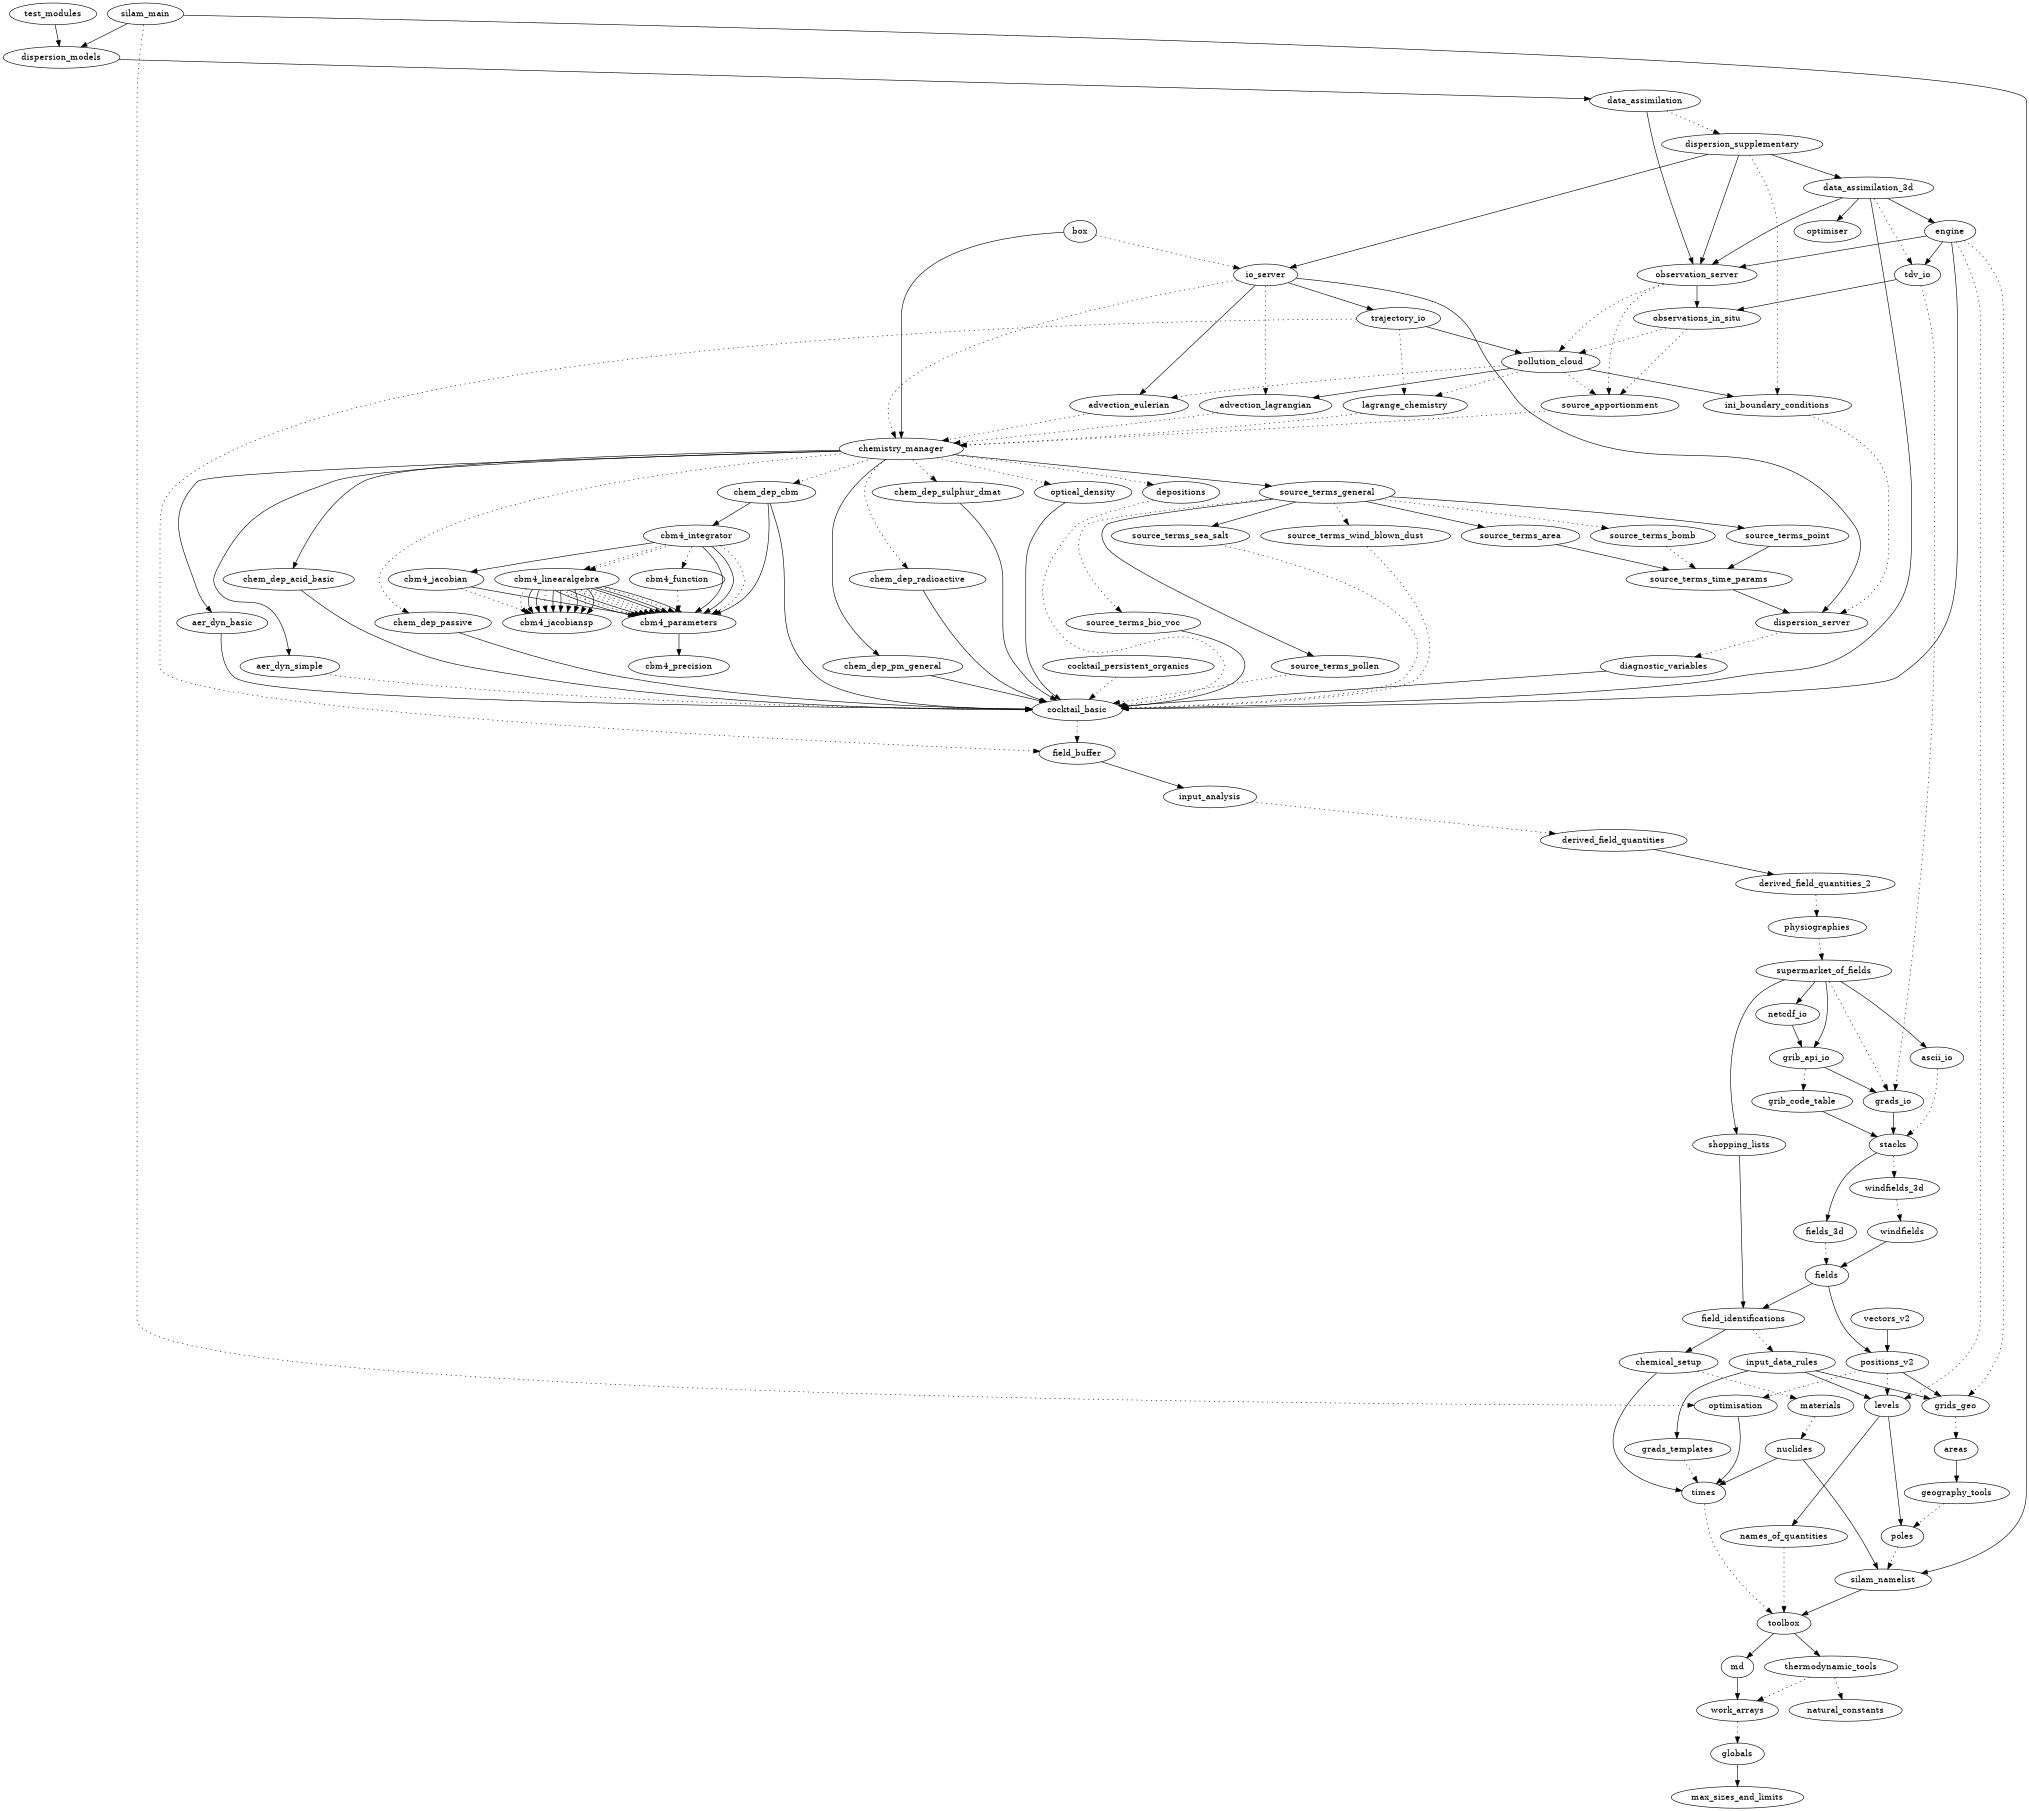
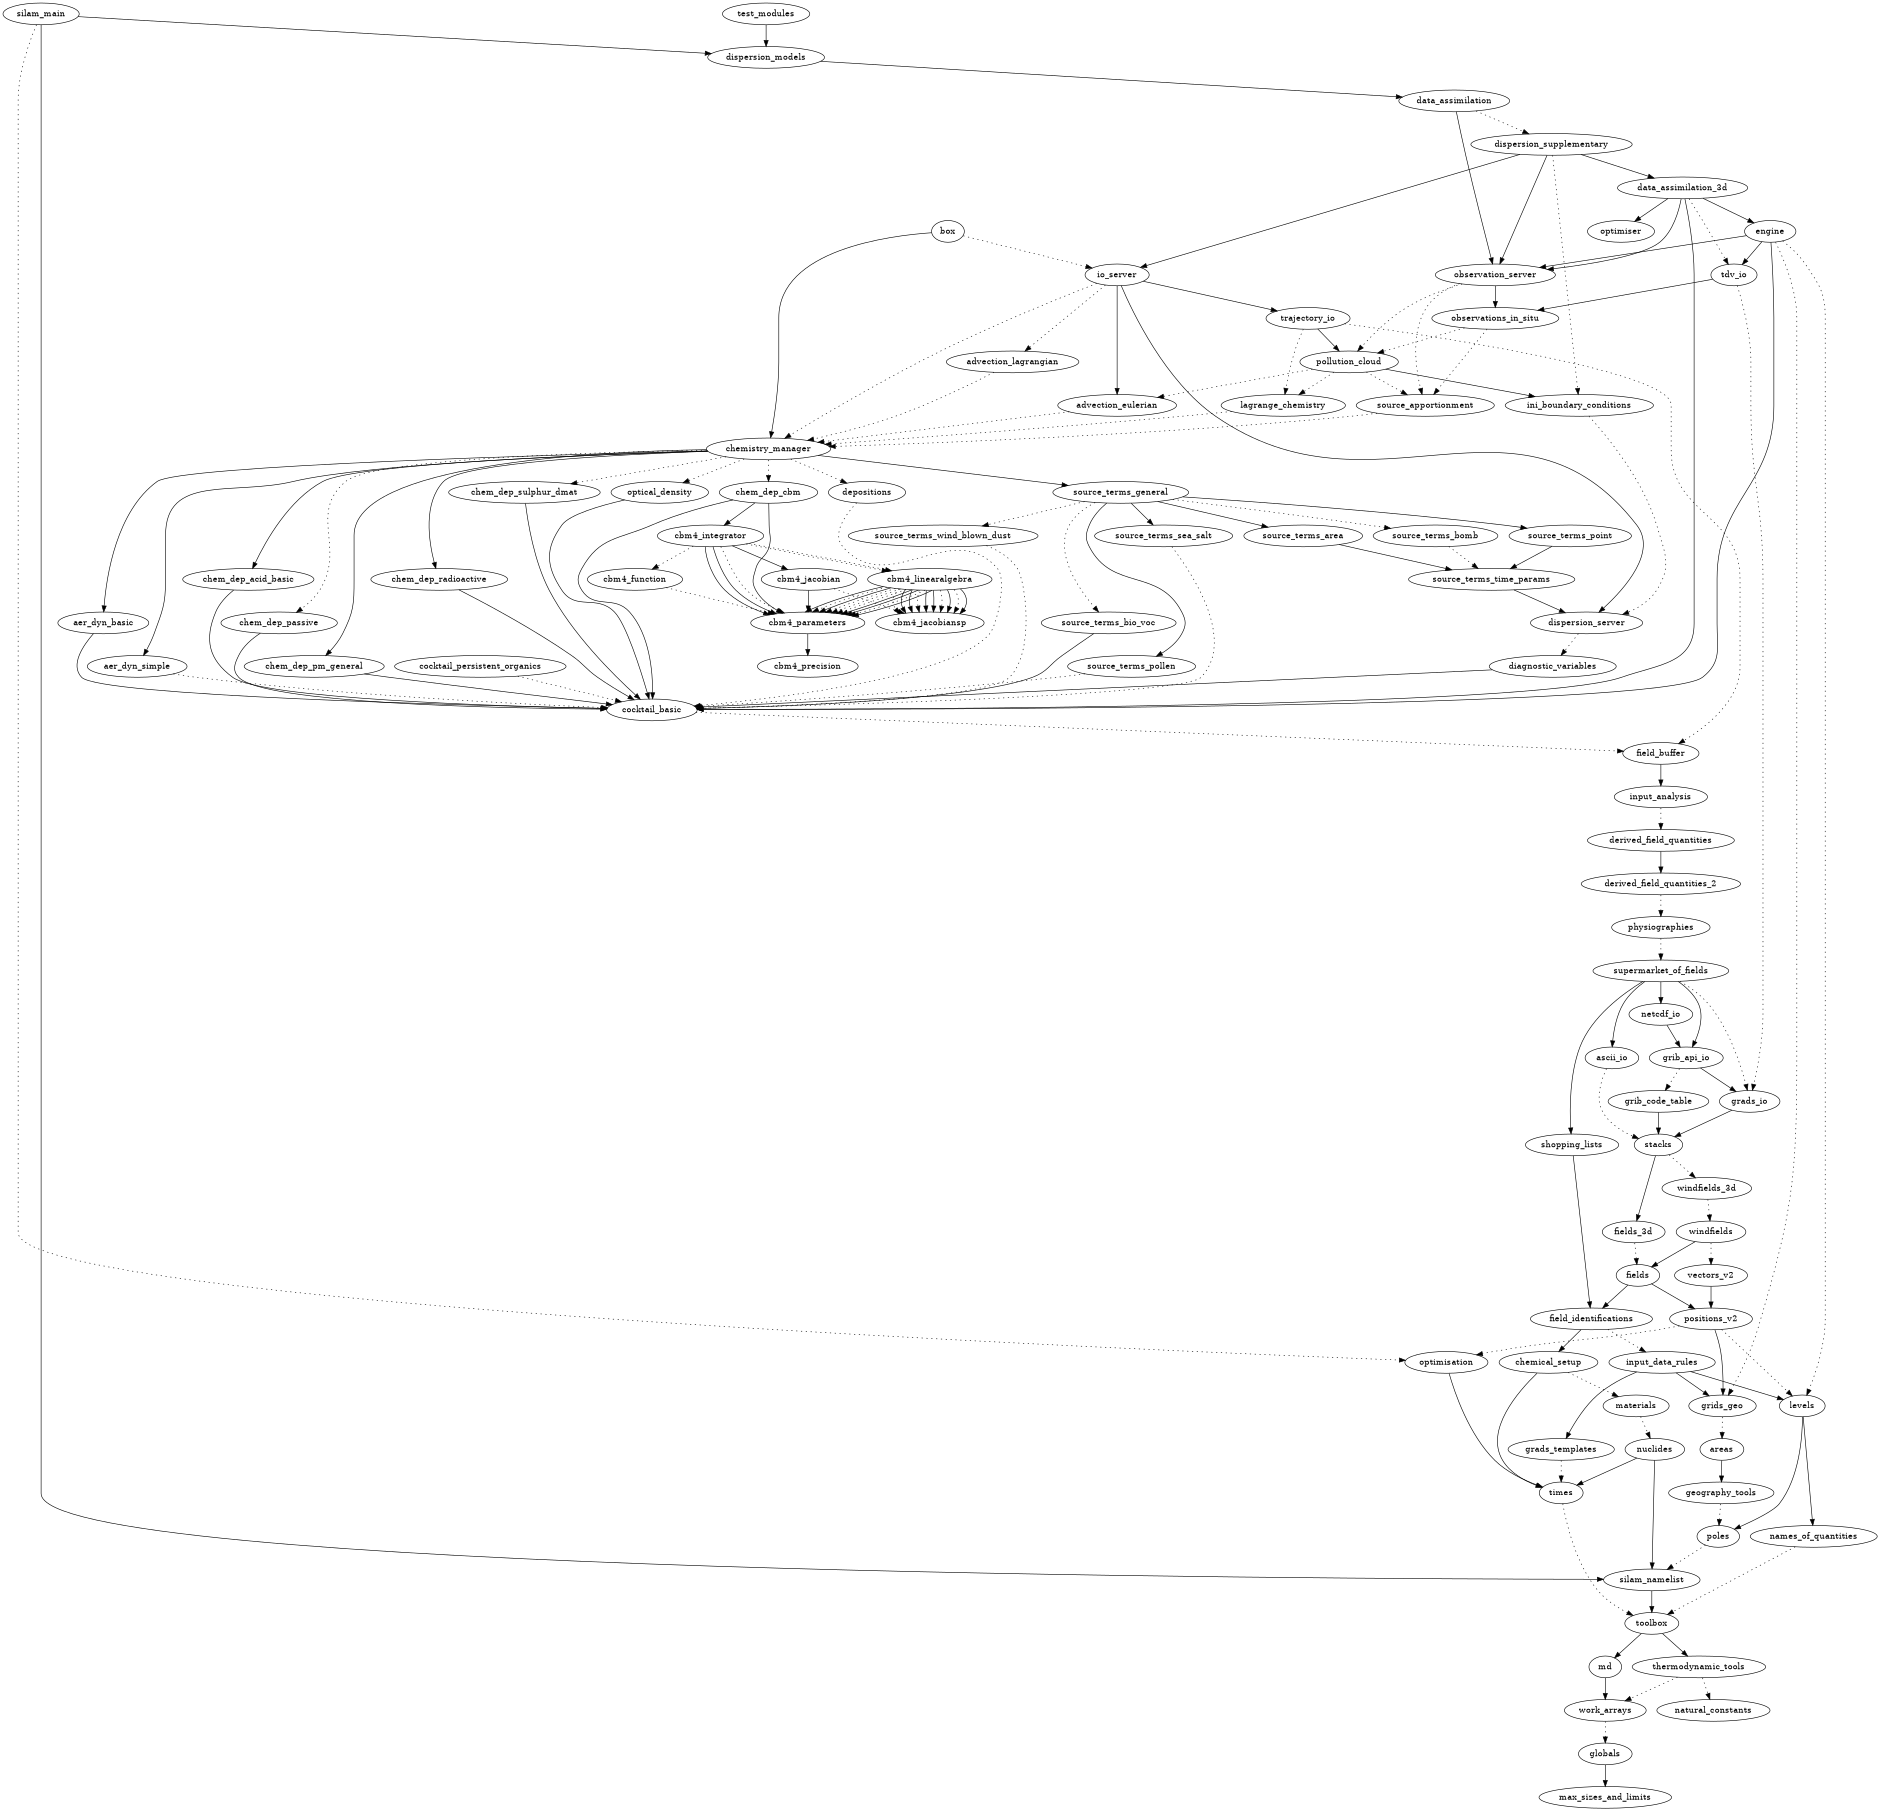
edge "pollution_cloud" -> "advection_lagrangian": removed
edge "chemistry_manager" -> "chem_dep_radioactive": style dotted -> solid
edge "windfields" -> "vectors_v2": added
